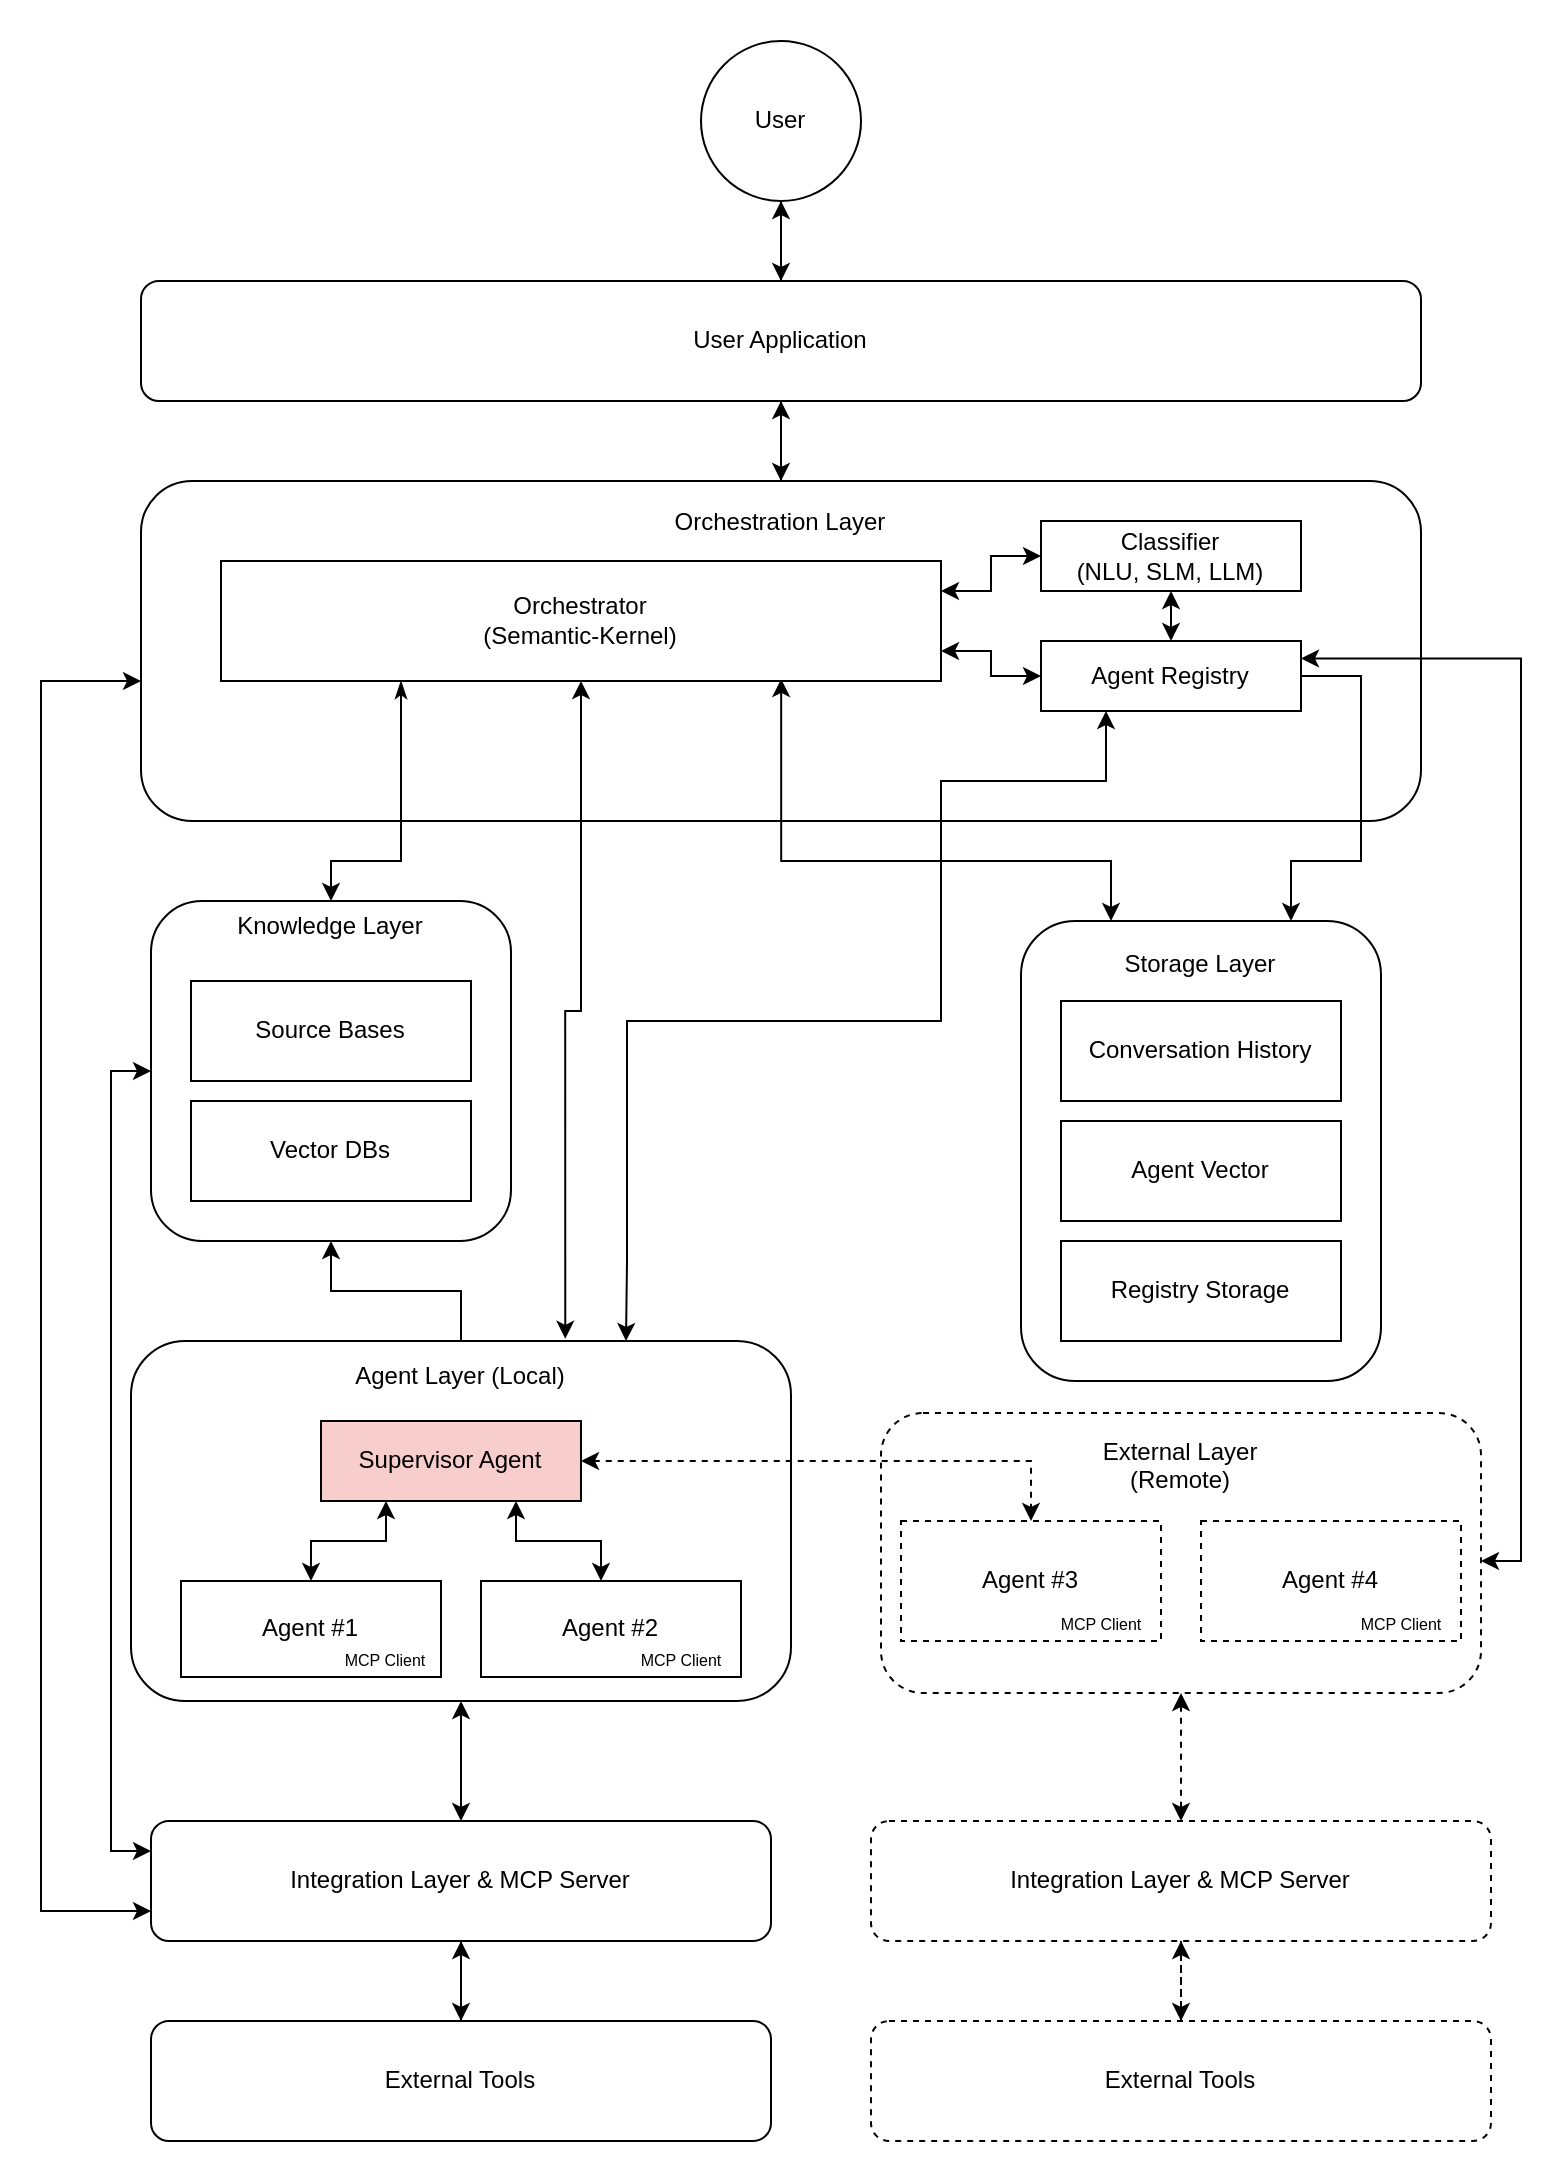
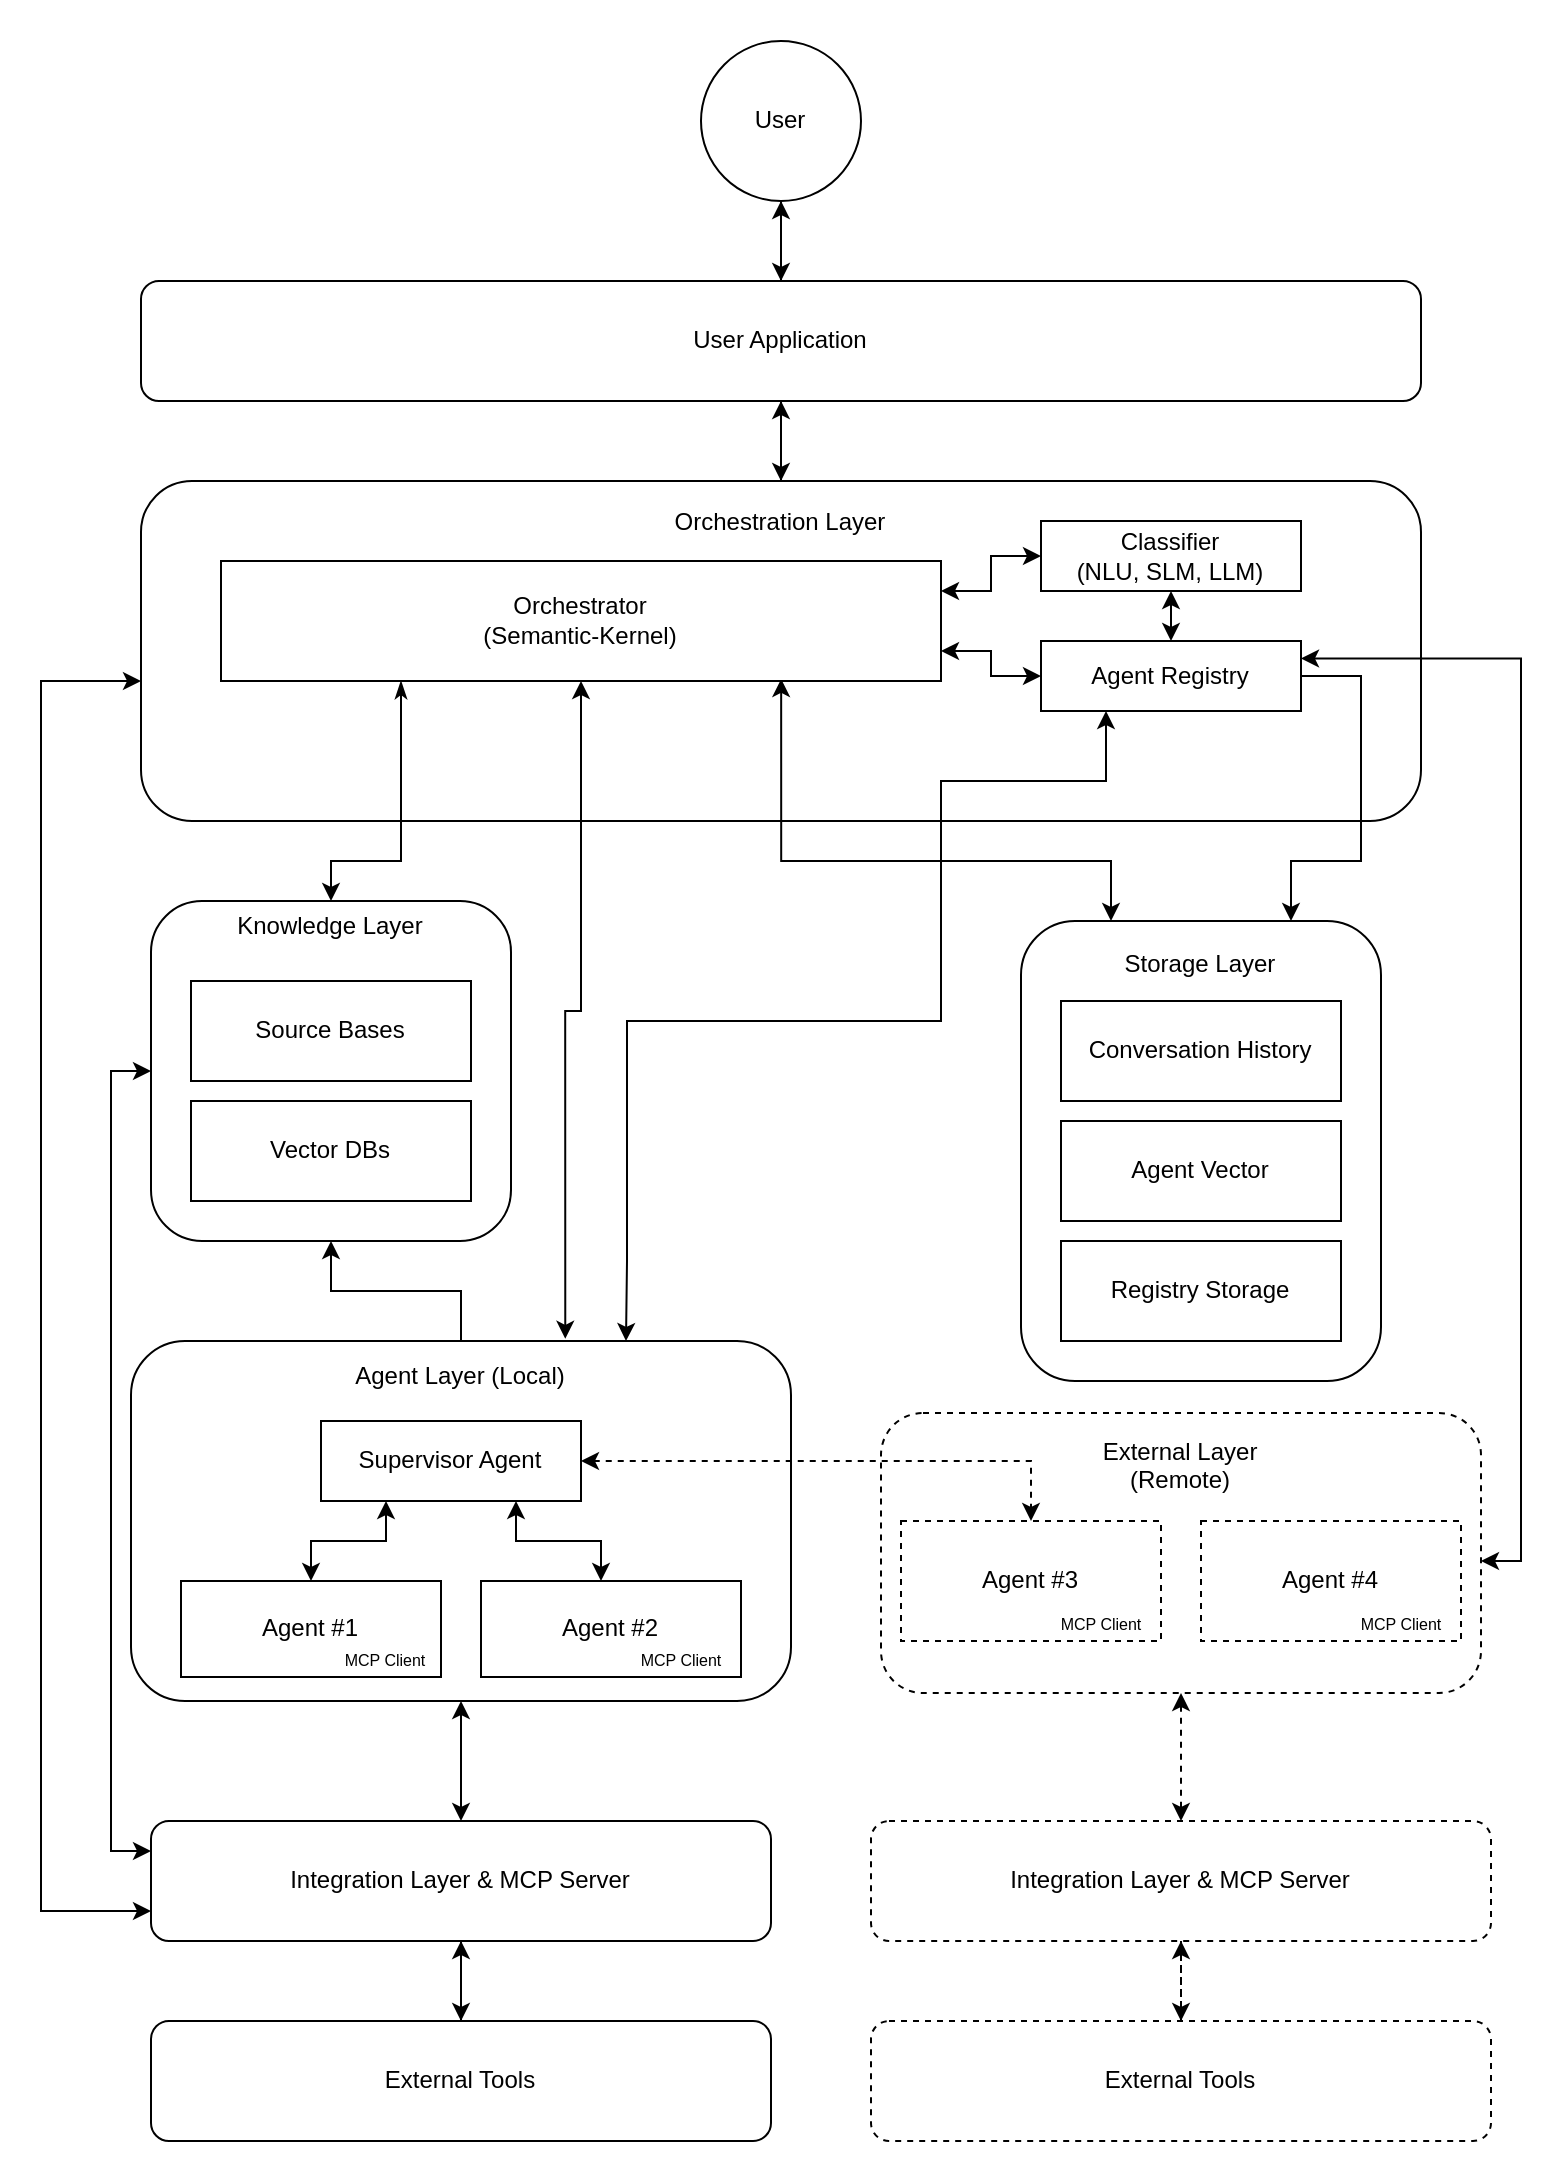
node "Supervisor Agent": fillcolor #f8cecc -> #ffffff
